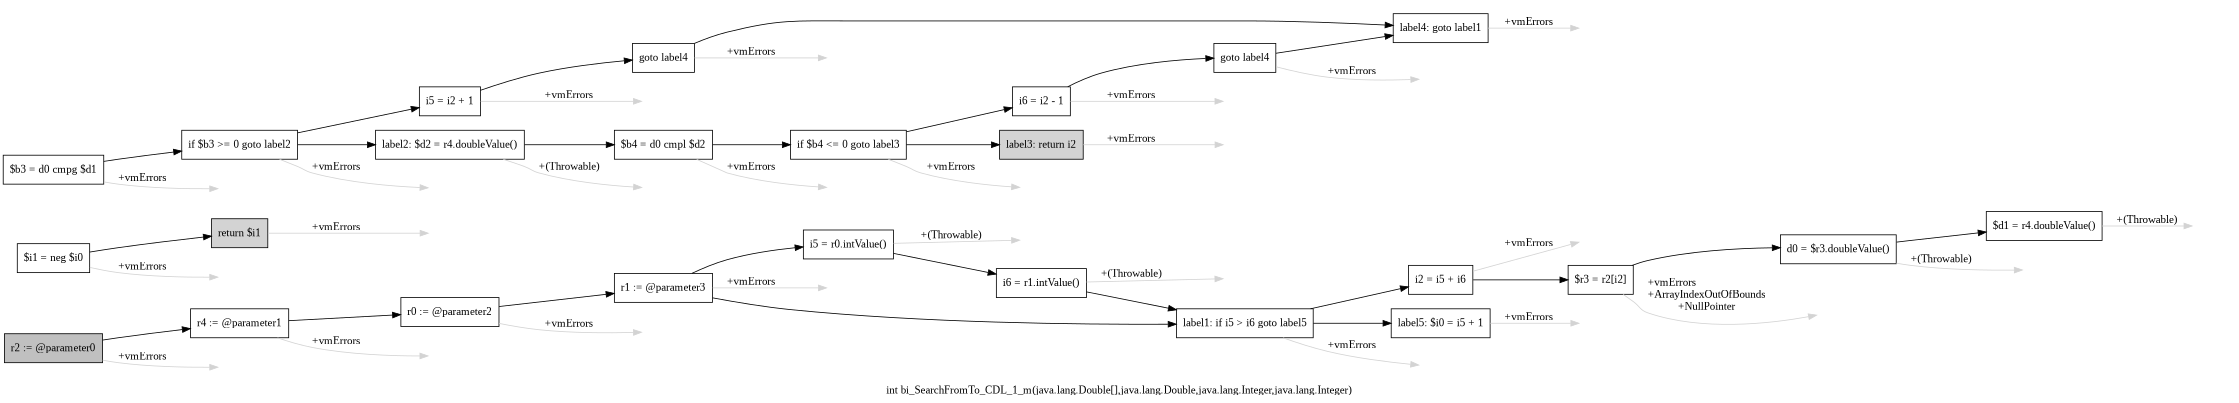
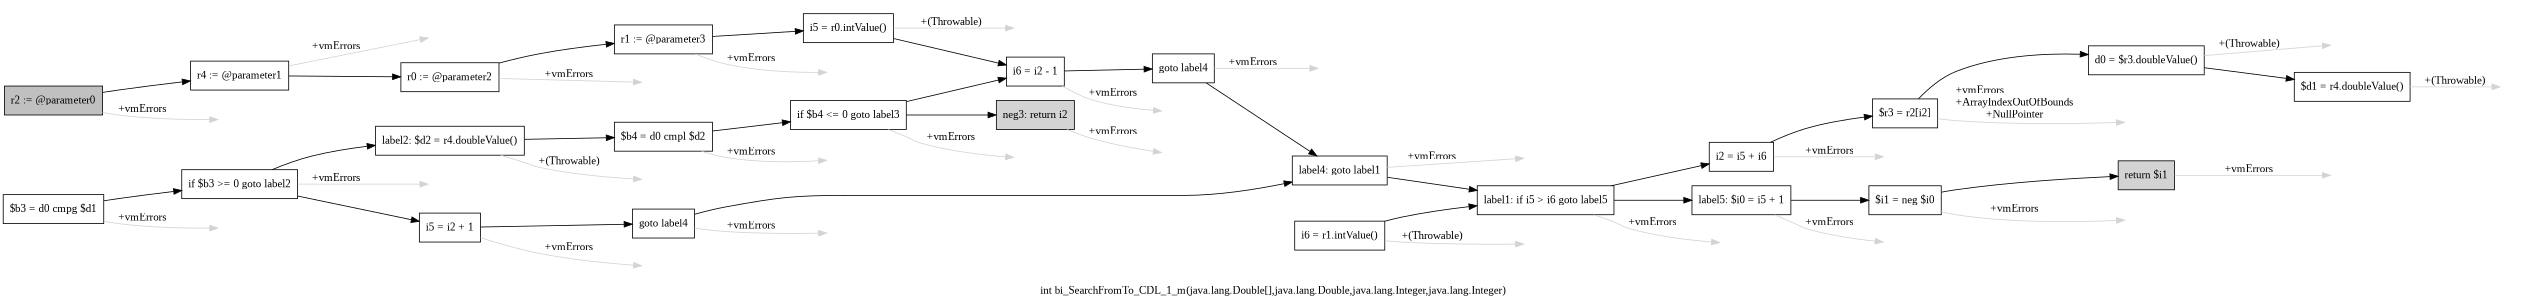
node "label3: return i2": label "label3: return i2" -> "neg3: return i2"
edge "label5: $i0 = i5 + 1" -> "$i1 = neg $i0": added
edge "i5 = r0.intValue()" -> "i6 = r1.intValue()": now "i5 = r0.intValue()" -> "i6 = i2 - 1"
edge "r1 := @parameter3" -> "label1: if i5 > i6 goto label5": now "label4: goto label1" -> "label1: if i5 > i6 goto label5"
